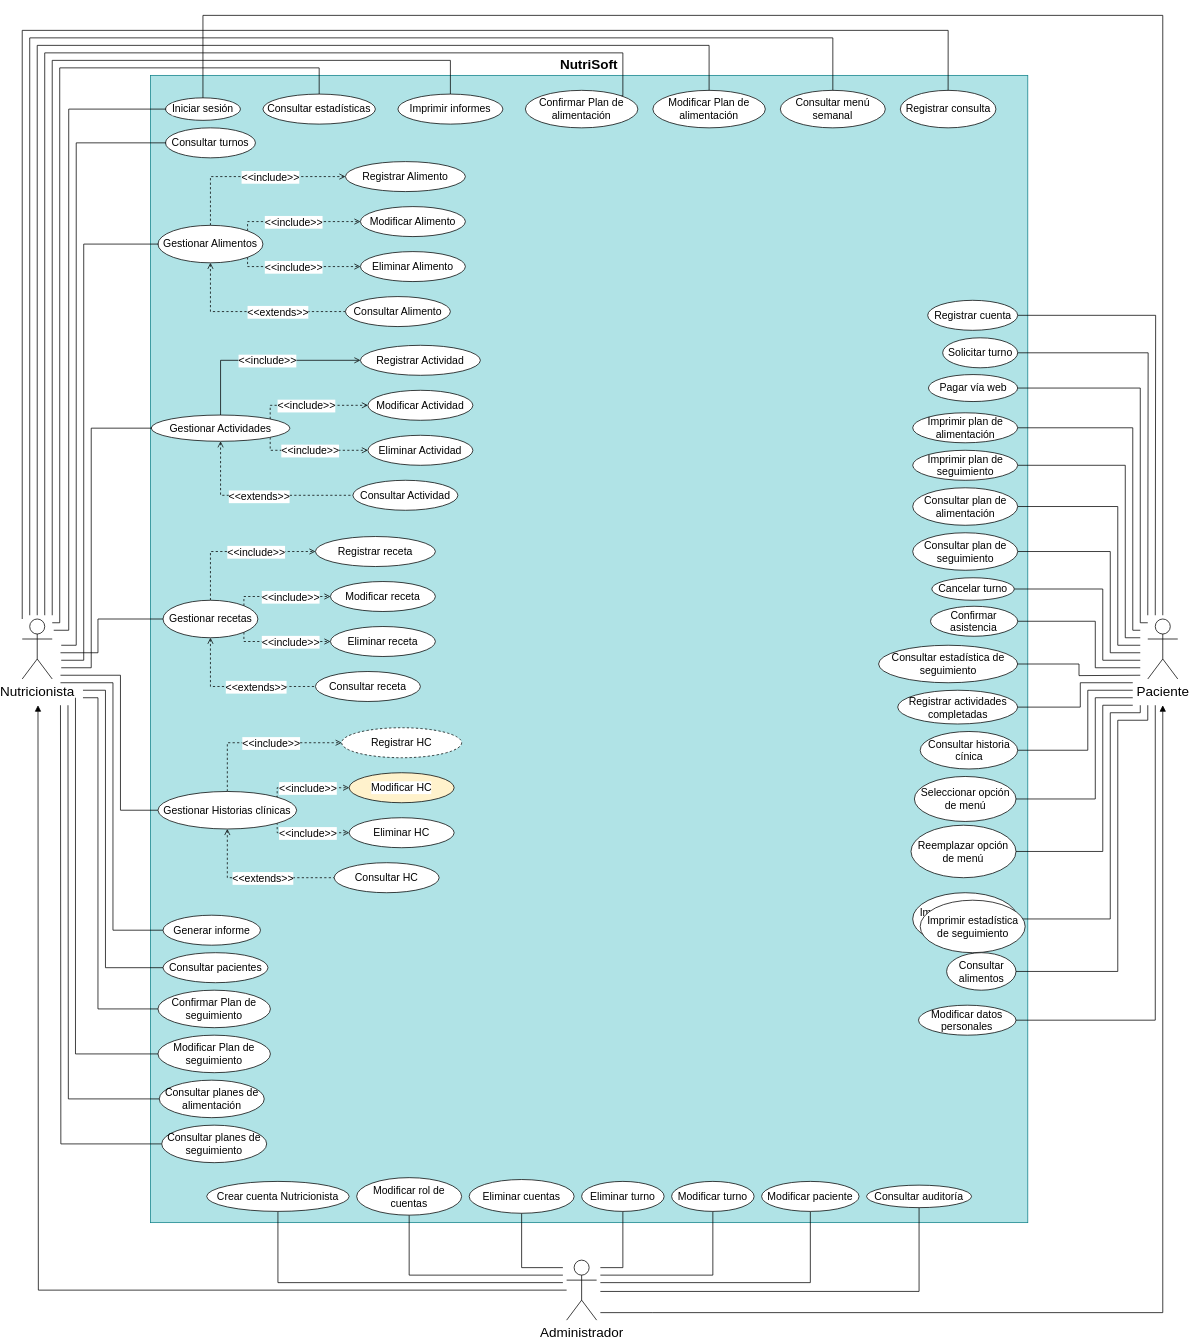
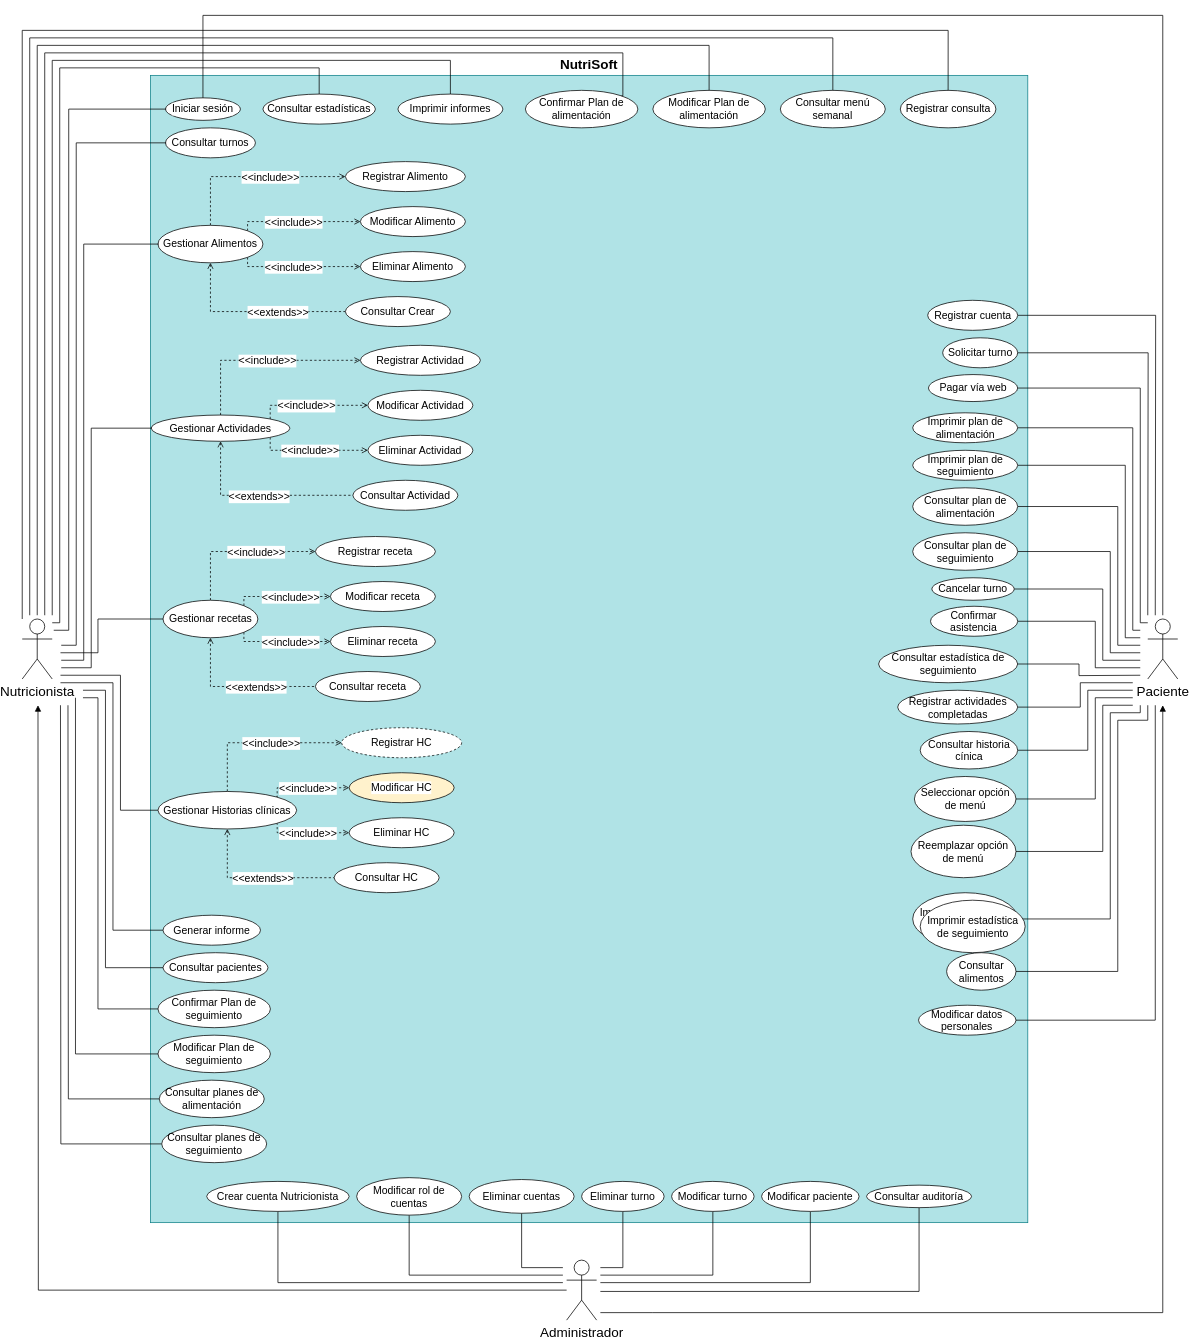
node "Consultar Alimento": label "Consultar Alimento" -> "Consultar Crear"
edge "Gestionar Actividades" -> "Registrar Actividad": style solid -> dashed
